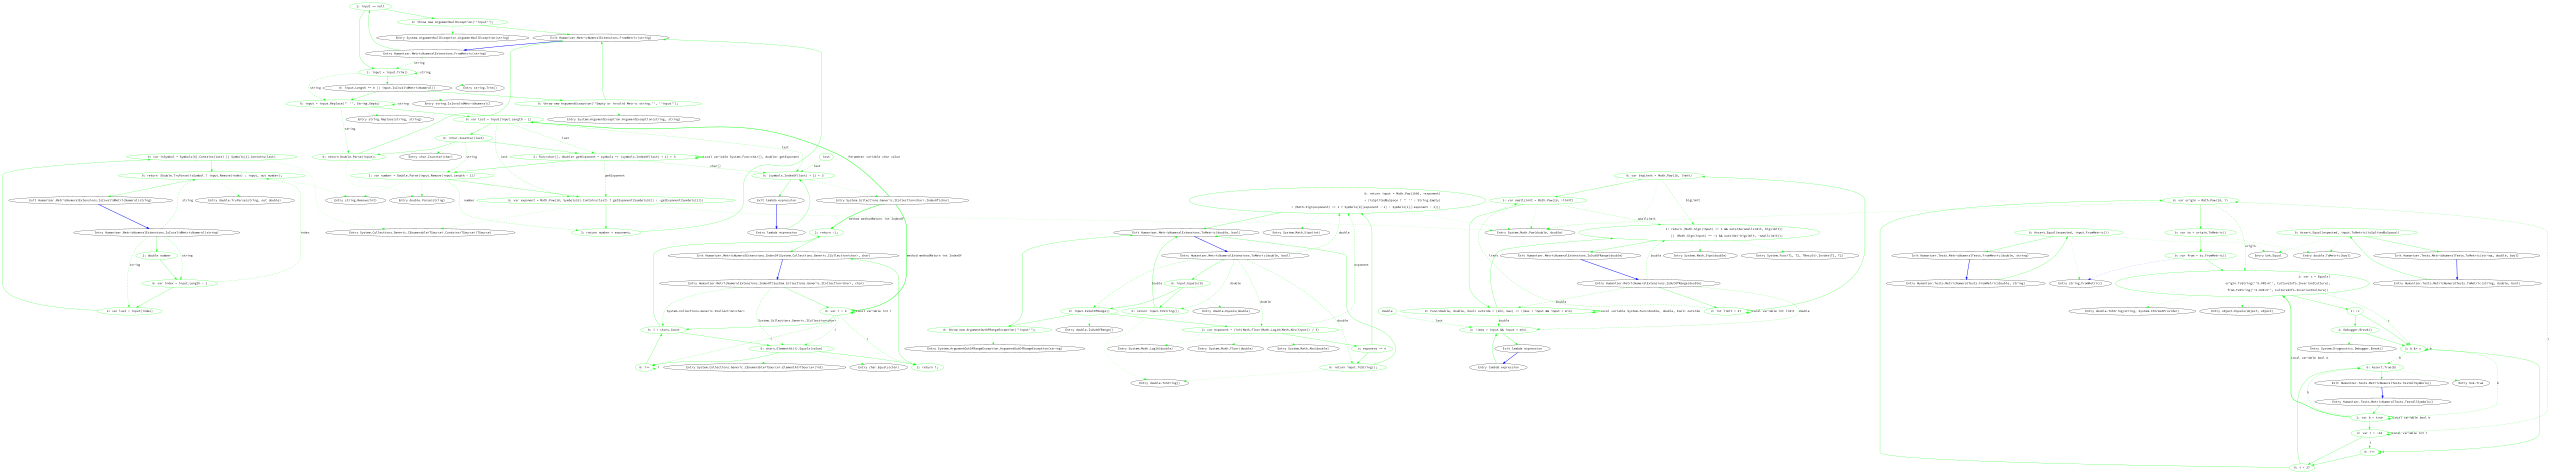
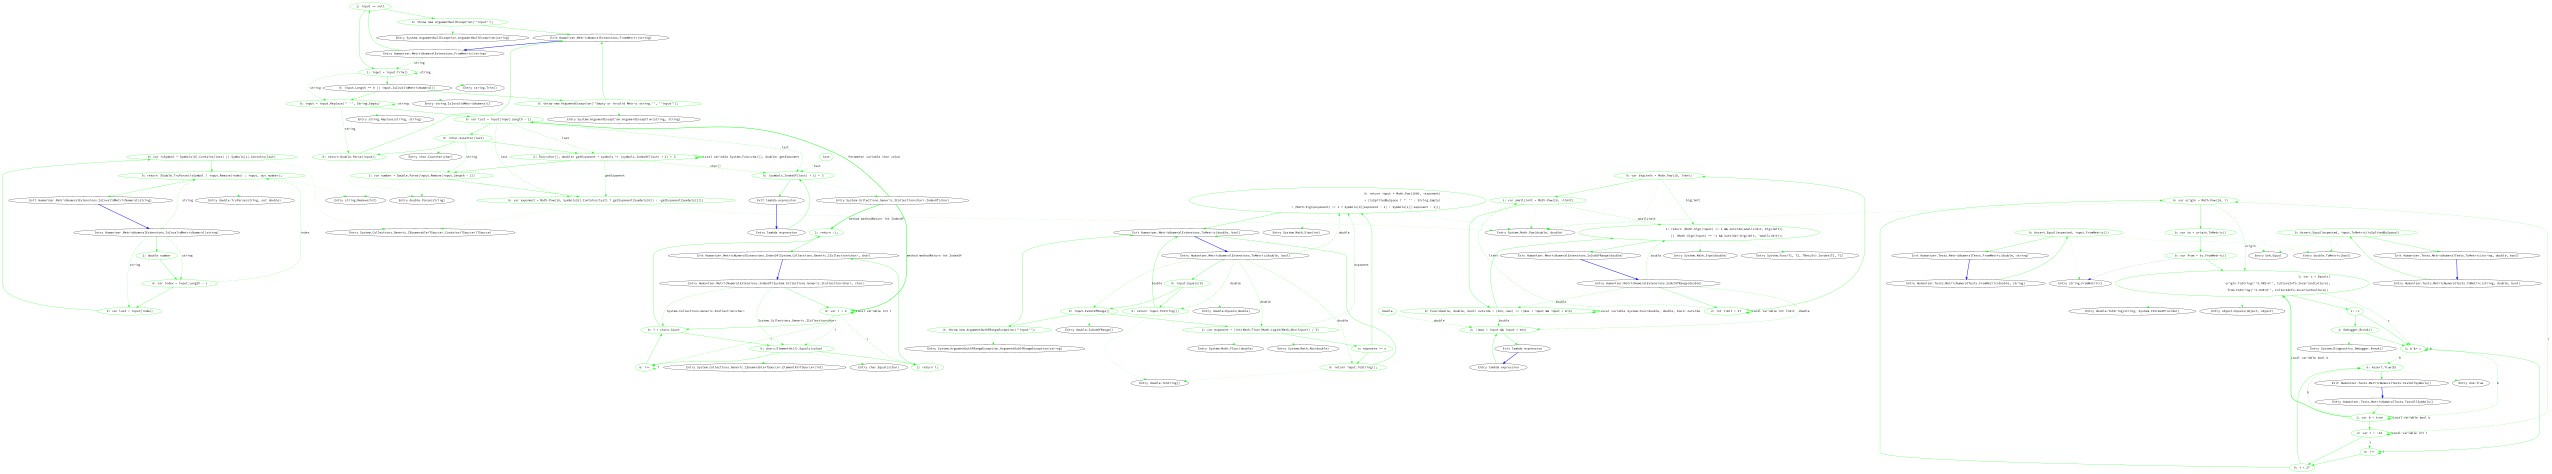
node "2: return number * exponent;": removed
edge "double" -> "2: !(max > input && input > min)": label "last" -> "double"
node "Entry System.Math.Log10(double)": removed
